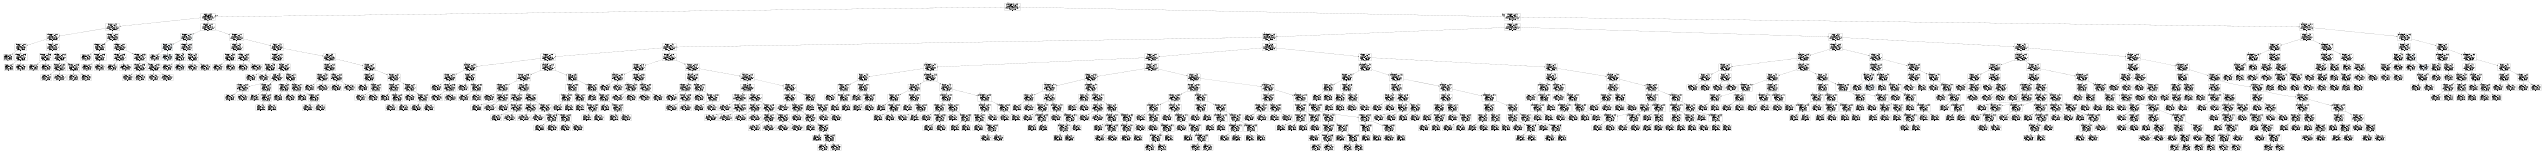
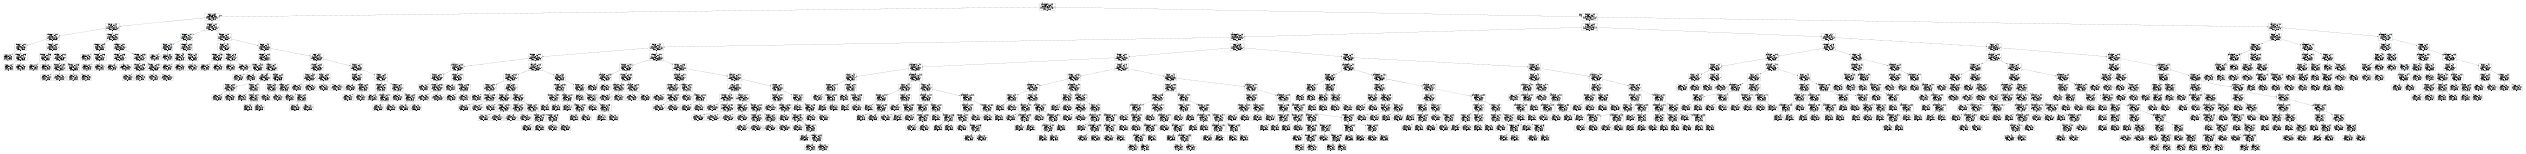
node "gini = 0.5 samples = 142 value = [71, 71] class = False": removed
